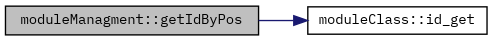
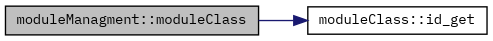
node "moduleManagment::getIdByPos": label "moduleManagment::getIdByPos" -> "moduleManagment::moduleClass"
